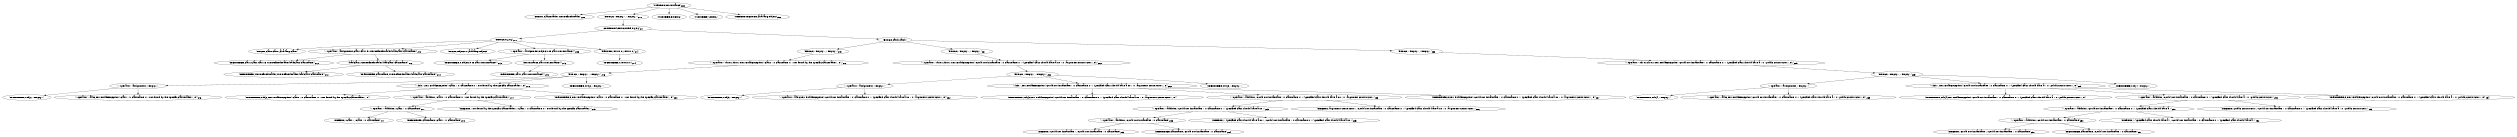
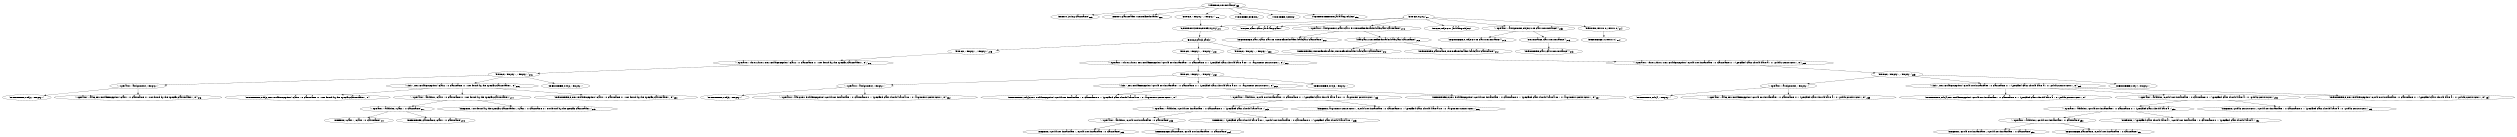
node "(PARAM,String className)": added
edge "(CONTROL_STRUCTURE,try,try)" -> "(BLOCK,try,try)": reversed
